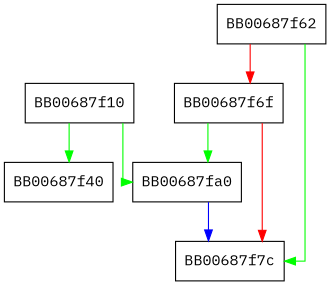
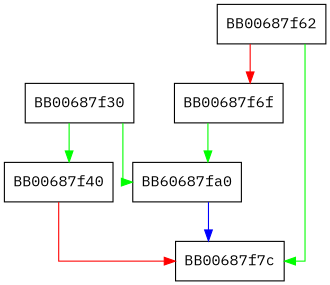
node "BB00687f10": label "BB00687f10" -> "BB00687f30"
edge "BB00687f6f" -> "BB00687f7c": now "BB00687f40" -> "BB00687f7c"
node "BB00687fa0": label "BB00687fa0" -> "BB60687fa0"
